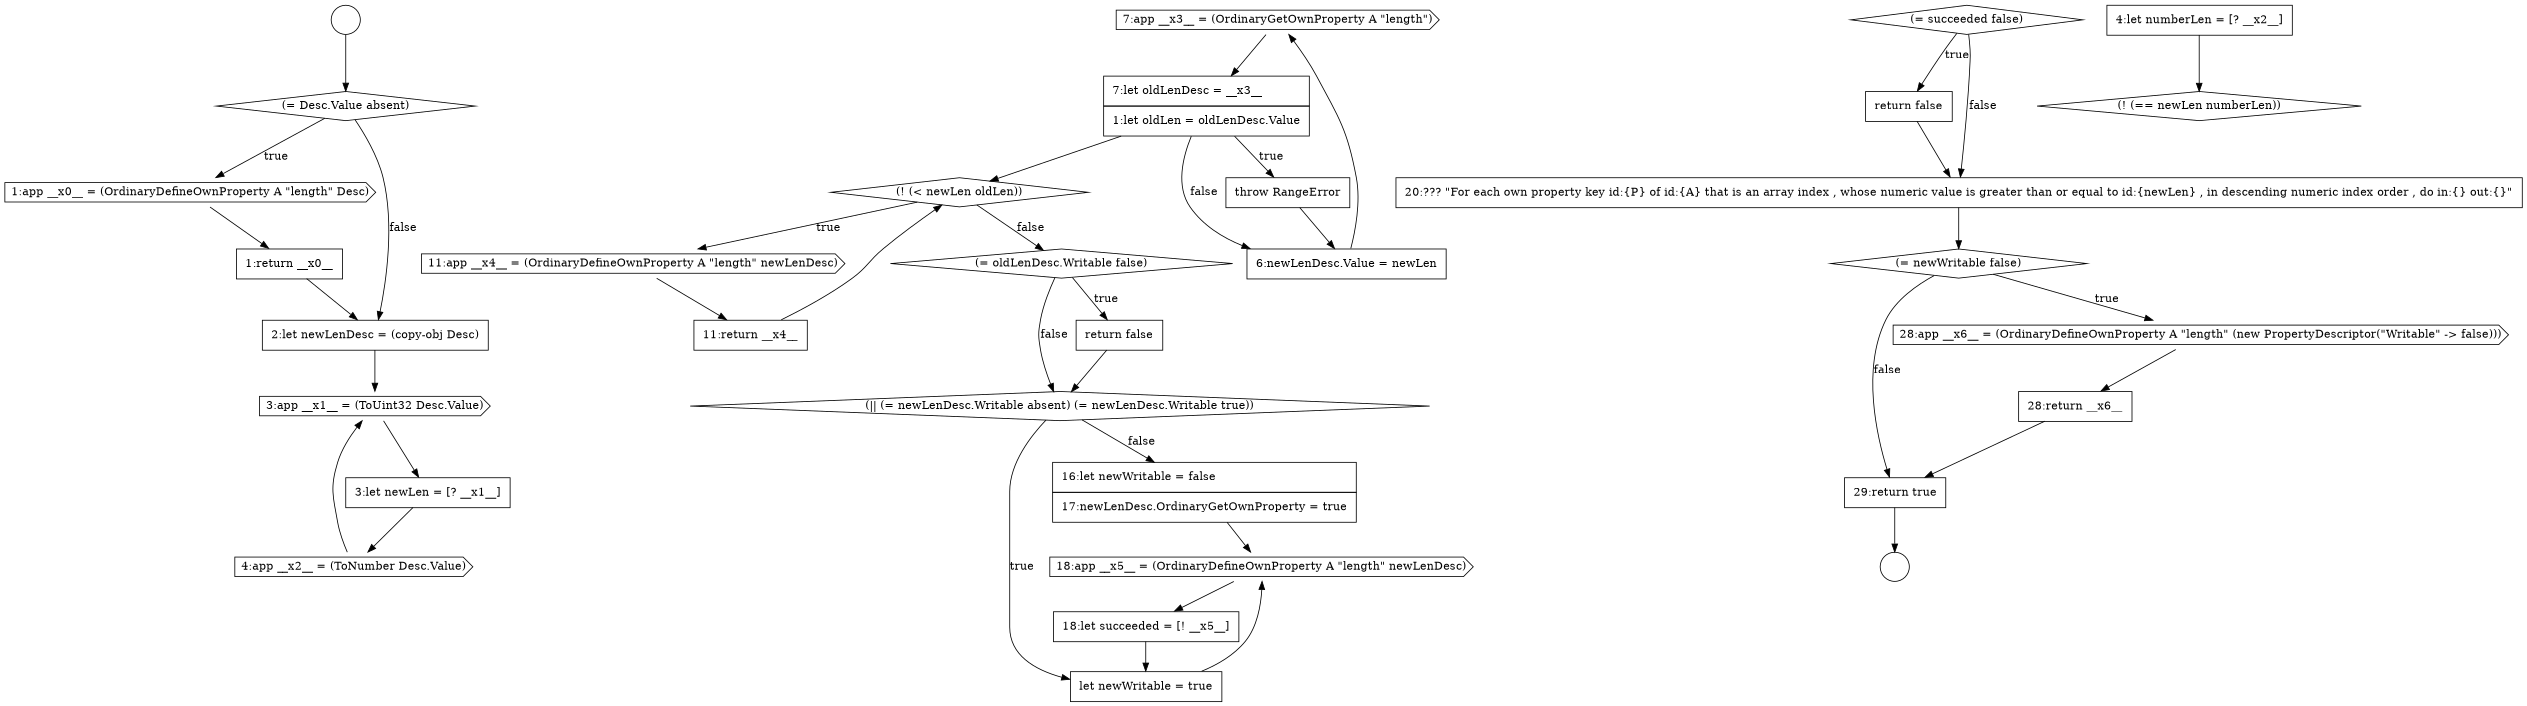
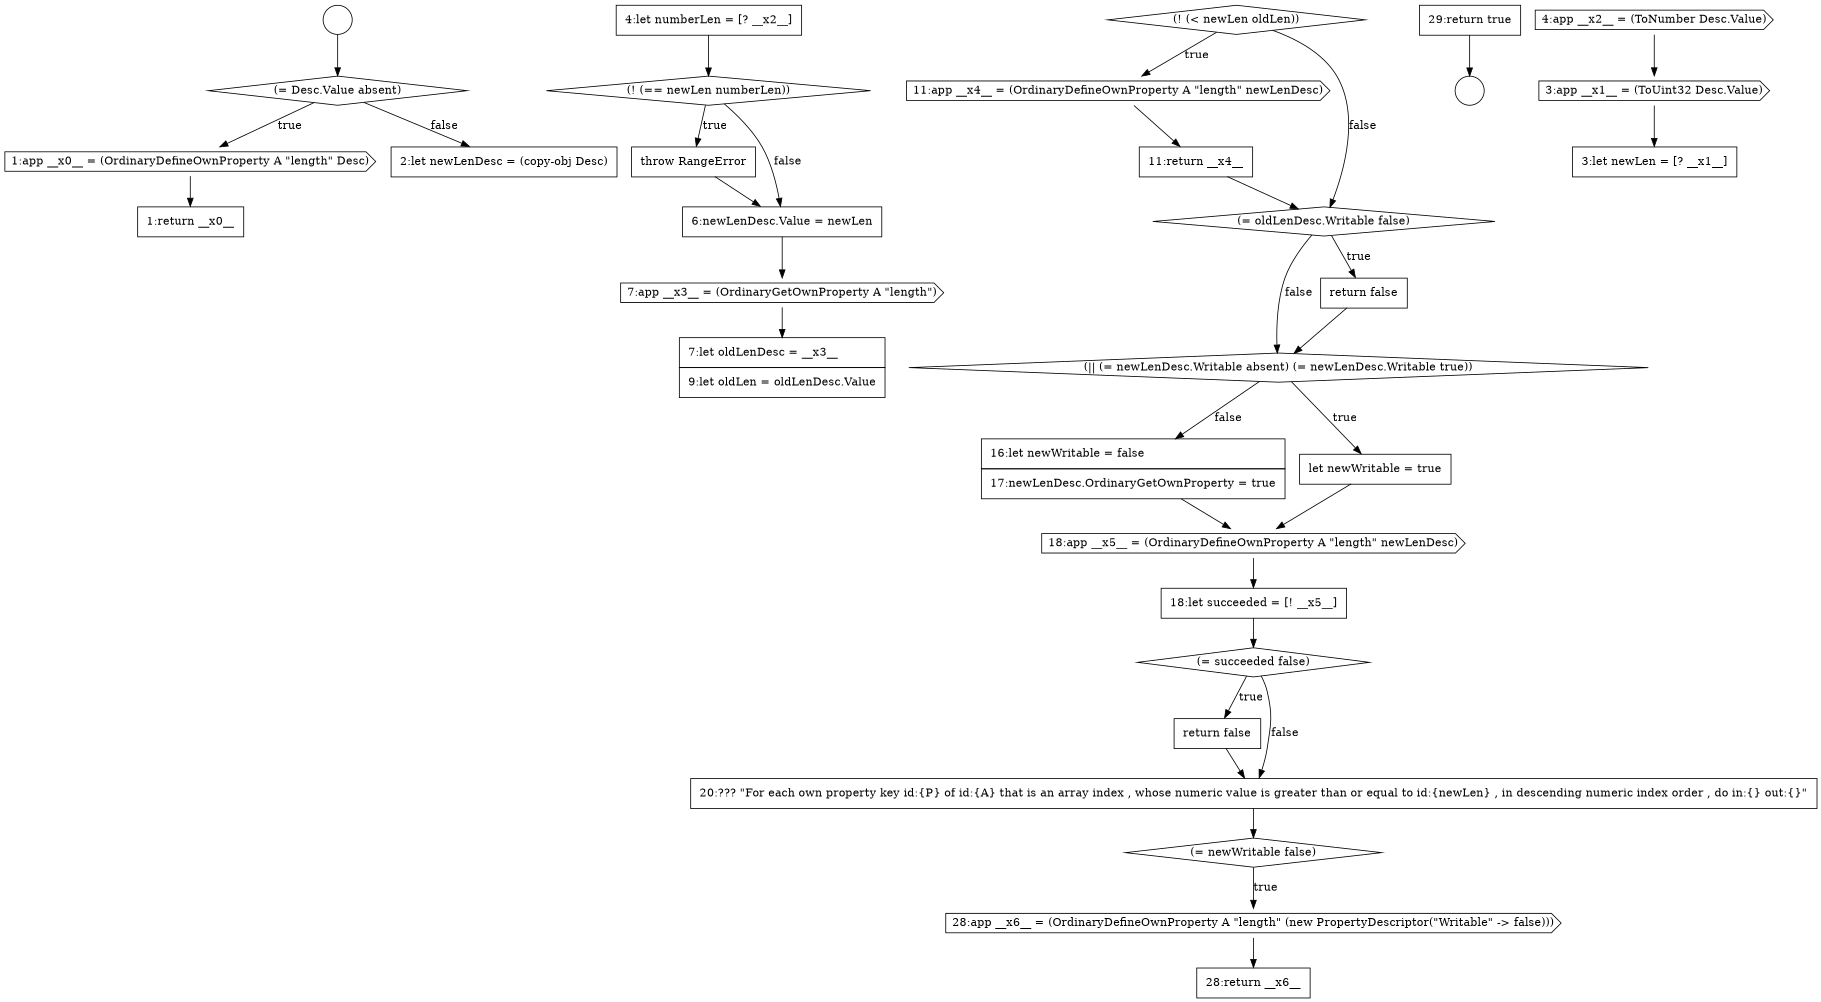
node "7:let oldLenDesc = __x3__": text "1:let oldLen = oldLenDesc.Value" -> "9:let oldLen = oldLenDesc.Value"
edge "7:let oldLenDesc = __x3__" -> "throw RangeError": now "(! (== newLen numberLen))" -> "throw RangeError"
edge "7:let oldLenDesc = __x3__" -> "(! (< newLen oldLen))": removed
edge "7:let oldLenDesc = __x3__" -> "6:newLenDesc.Value = newLen": now "(! (== newLen numberLen))" -> "6:newLenDesc.Value = newLen"
edge "11:return __x4__" -> "(! (< newLen oldLen))": now "11:return __x4__" -> "(= oldLenDesc.Writable false)"
edge "1:return __x0__" -> "2:let newLenDesc = (copy-obj Desc)": removed
edge "(= newWritable false)" -> "29:return true": removed, label "false"
edge "2:let newLenDesc = (copy-obj Desc)" -> "3:app __x1__ = (ToUint32 Desc.Value)": removed
edge "28:return __x6__" -> "29:return true": removed
edge "3:let newLen = [? __x1__]" -> "4:app __x2__ = (ToNumber Desc.Value)": removed
edge "18:let succeeded = [! __x5__]" -> "let newWritable = true": now "18:let succeeded = [! __x5__]" -> "(= succeeded false)"
